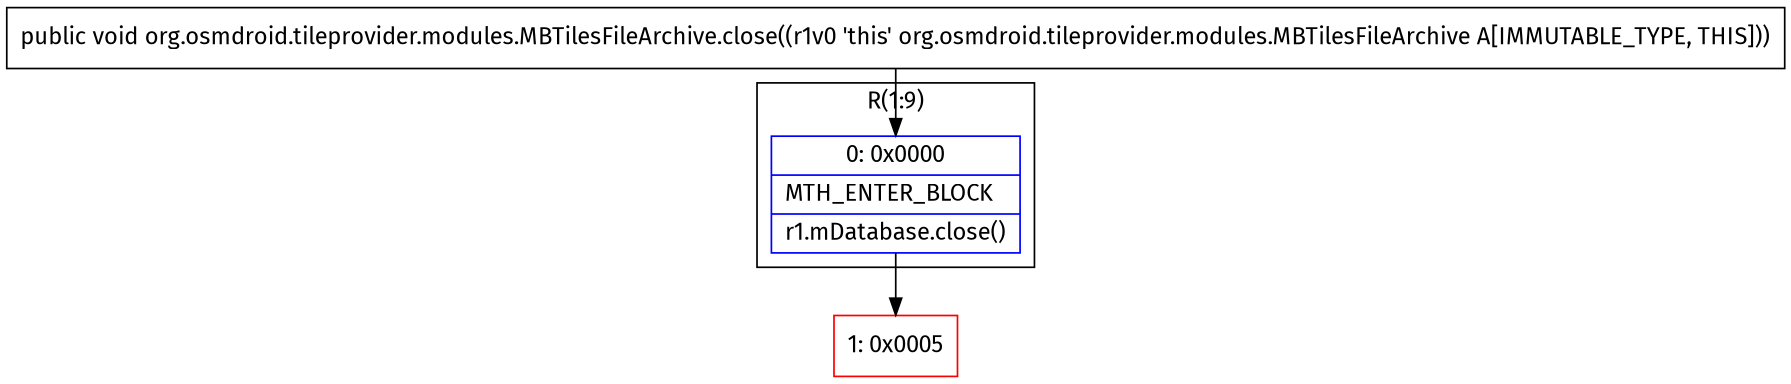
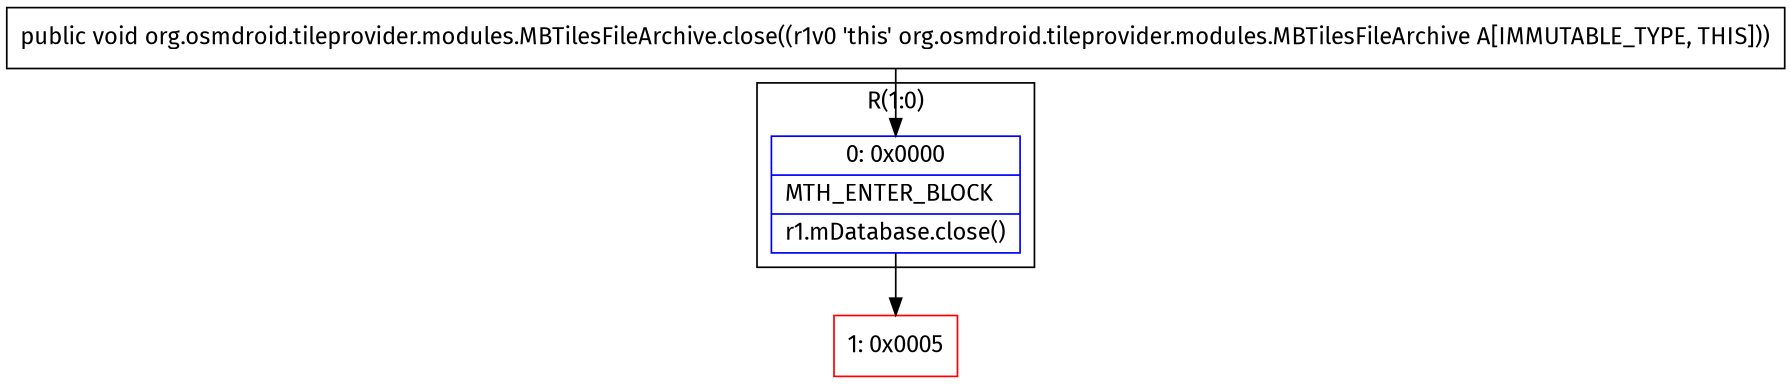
cluster "R(1:9)": label "R(1:9)" -> "R(1:0)"
